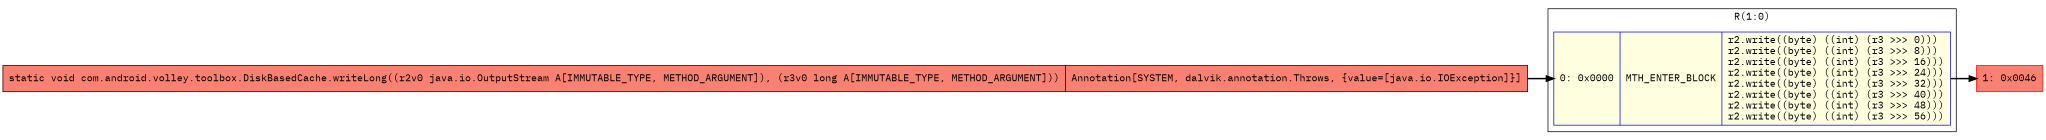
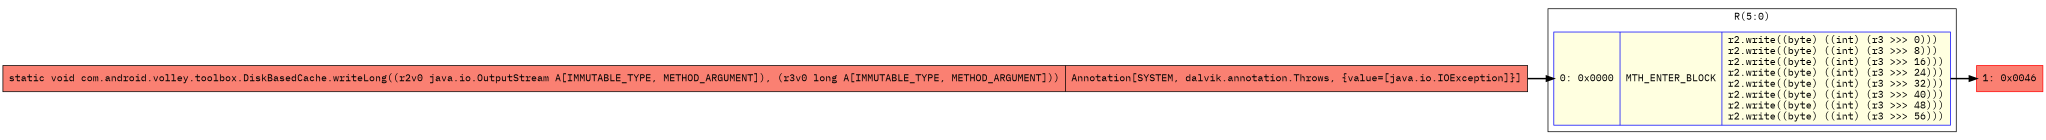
cluster "R(1:0)": label "R(1:0)" -> "R(5:0)"
